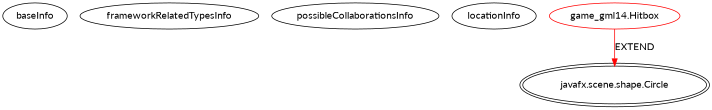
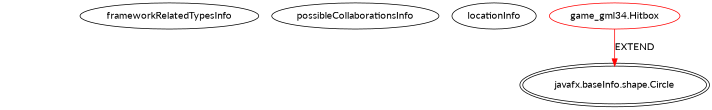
node "baseInfo": removed
node "game_gml14.Hitbox": label "game_gml14.Hitbox" -> "game_gml34.Hitbox"
node "javafx.scene.shape.Circle": label "javafx.scene.shape.Circle" -> "javafx.baseInfo.shape.Circle"
